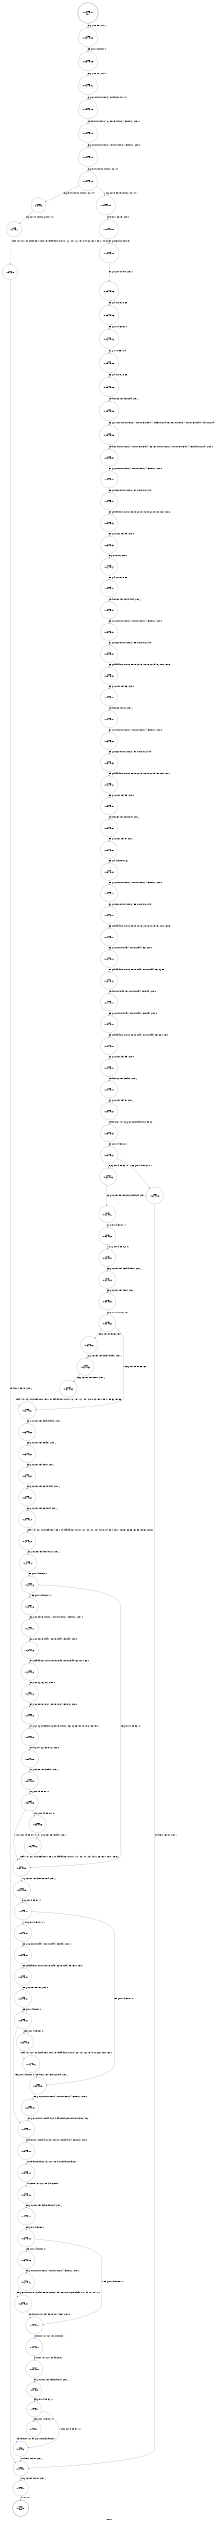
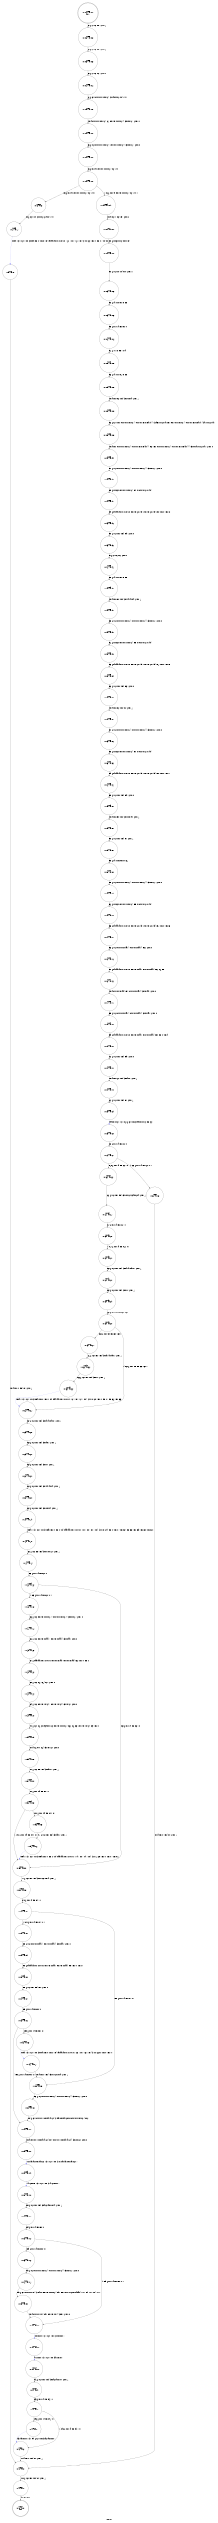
edge "N76130 (rp:116, ep:116)" -> "N76131 (rp:115, ep:115)": label "%83 = icmp ne i32 %82, 2" -> "%2 = alloca i32, align 4"
